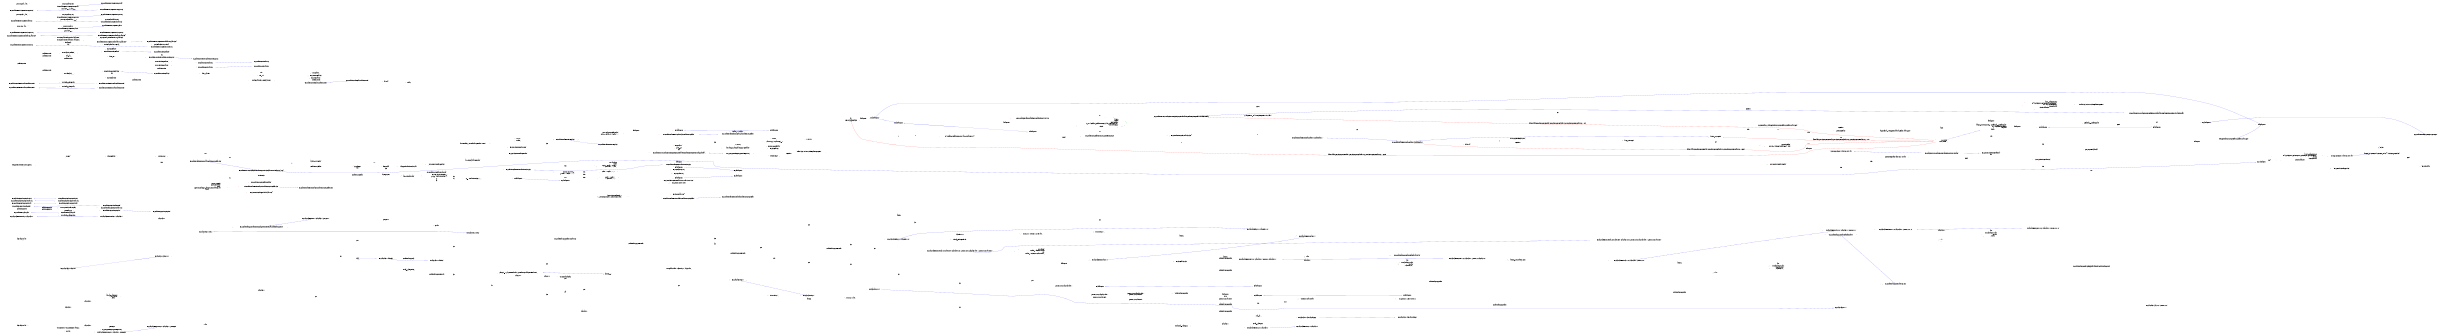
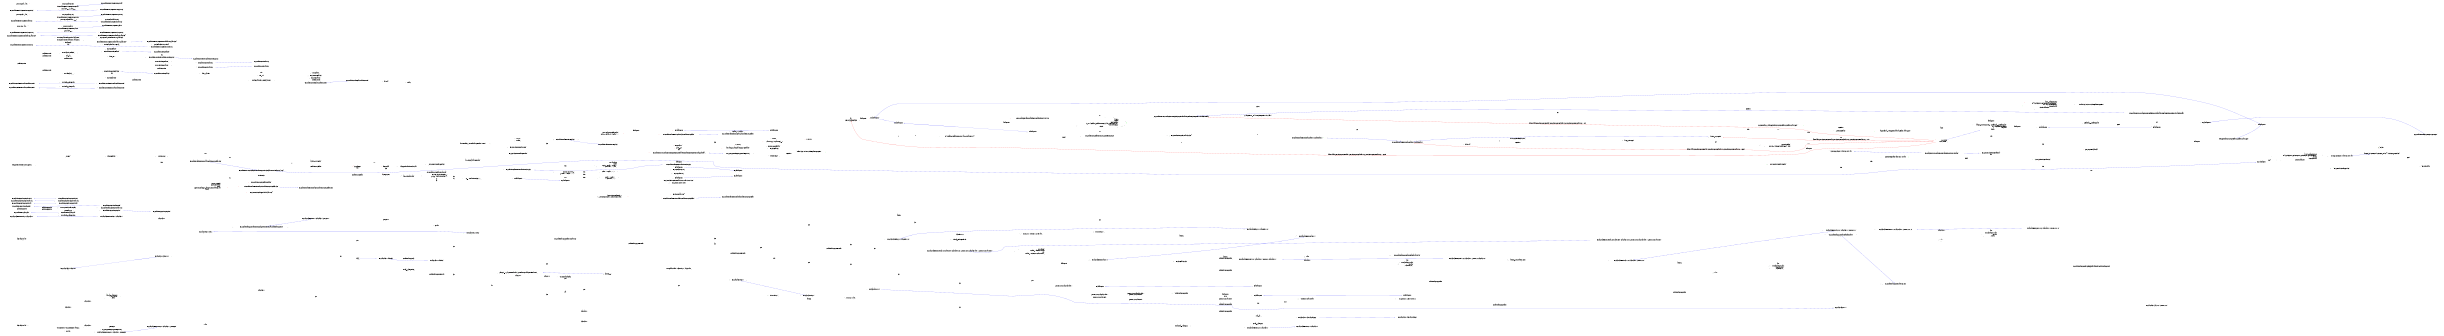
edge "return maybe.Tag == MaybeType.Just;" -> "return Tag == MaybeType.Just;": now "CSharpx.Maybe<T>" -> "return Tag == MaybeType.Just;"
